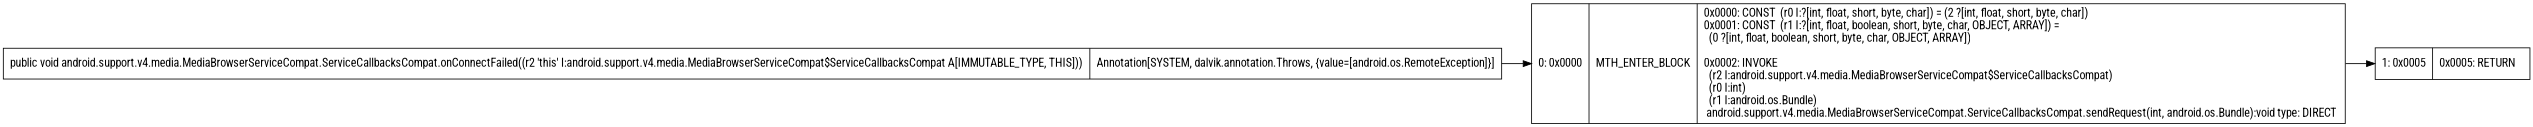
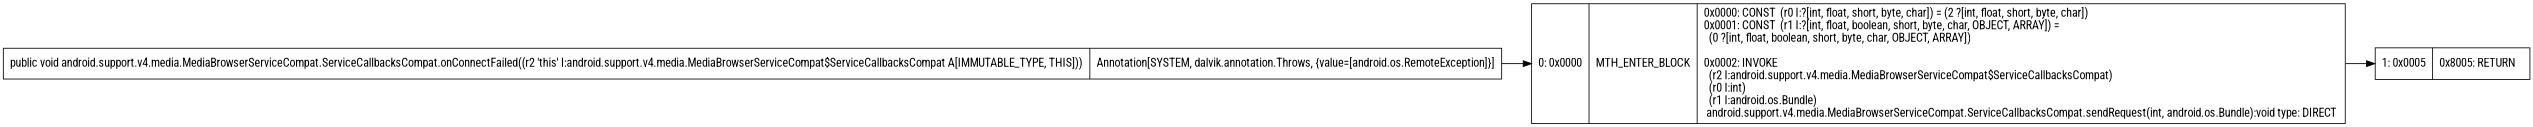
node "1: 0x0005": text "0x0005: RETURN" -> "0x8005: RETURN"
